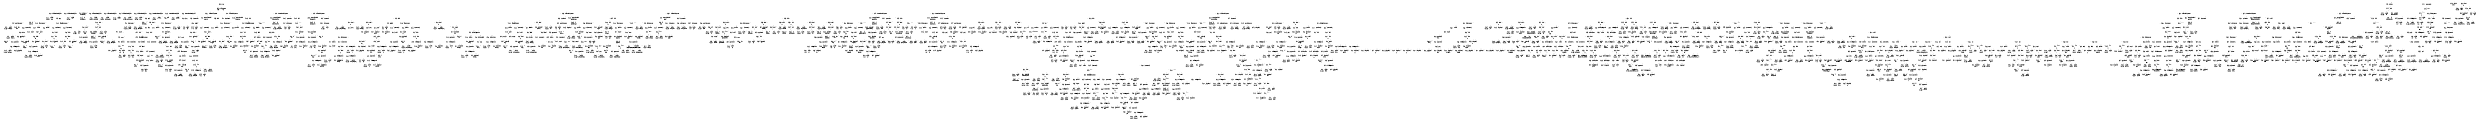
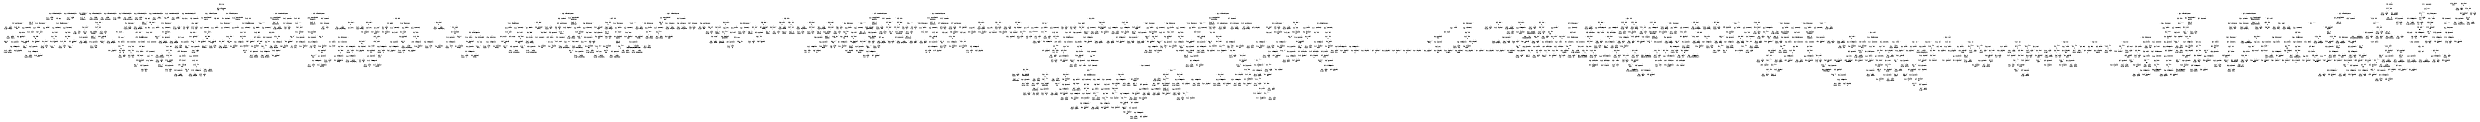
node "293420": removed
node "292606": added
